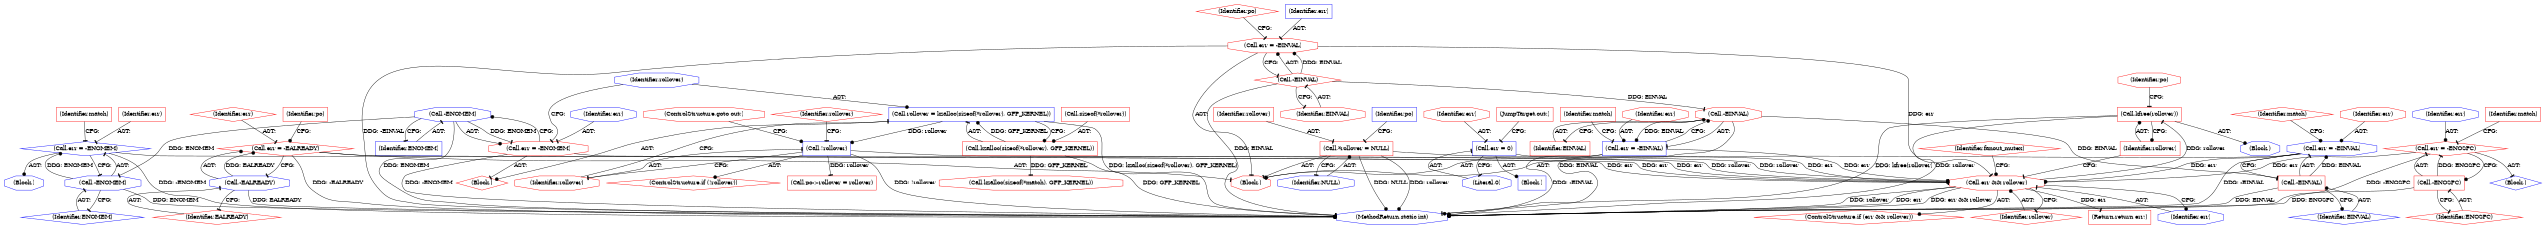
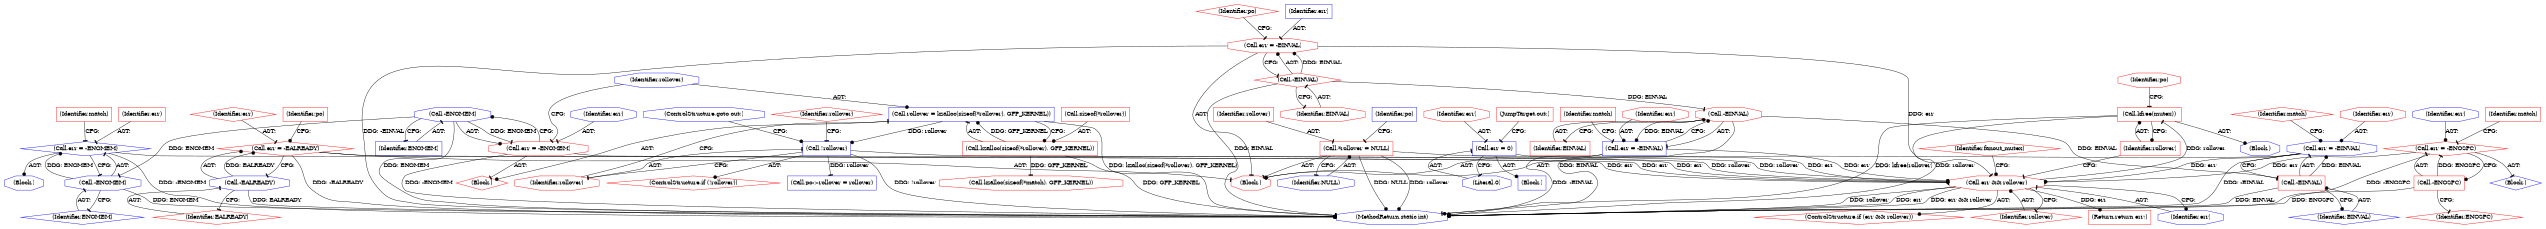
node "(ControlStructure,goto out;)": color red -> blue
node "(Call,kfree(rollover))": label "(Call,kfree(rollover))" -> "(Call,kfree(mutex))"
node "(Call,po->rollover = rollover)": color red -> blue
edge "(Call,err && rollover)" -> "(Return,return err;)": arrowhead tee -> dot
edge "(Identifier,ENOSPC)" -> "(Call,-ENOSPC)": removed, label "AST:"
